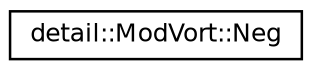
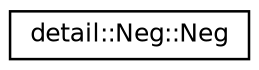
node "detail::ModVort::Neg": label "detail::ModVort::Neg" -> "detail::Neg::Neg"
